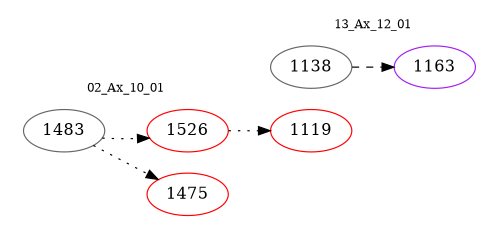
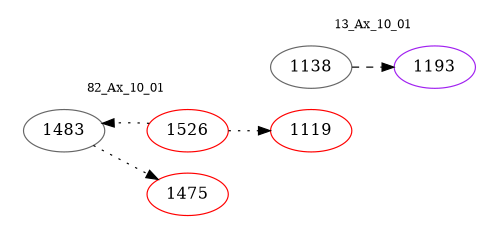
cluster "13_Ax_12_01": label "13_Ax_12_01" -> "13_Ax_10_01"
node "1163": label "1163" -> "1193"
cluster "02_Ax_10_01": label "02_Ax_10_01" -> "82_Ax_10_01"
edge "1483" -> "1526": reversed
